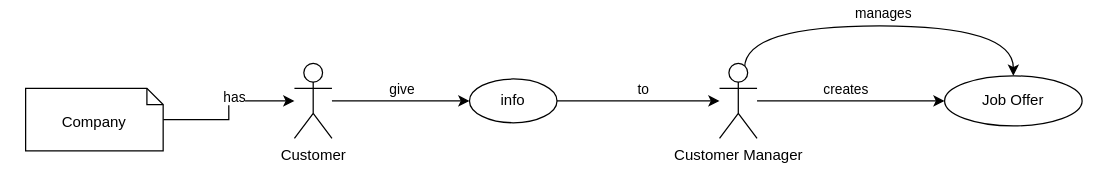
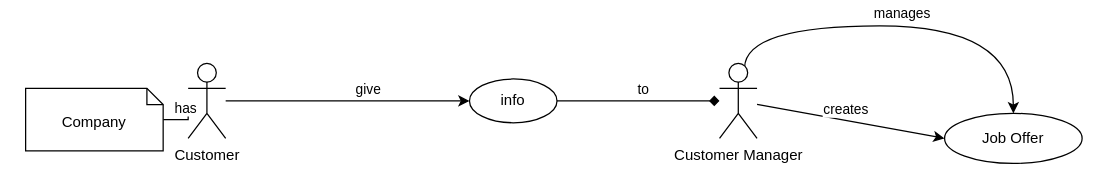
node "Customer": moved (313, 101) -> (207, 101)
edge "info" -> "Customer Manager": arrowhead classic -> diamond
node "Job Offer": moved (1013, 101) -> (1013, 138)
